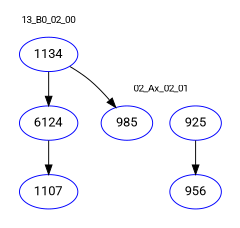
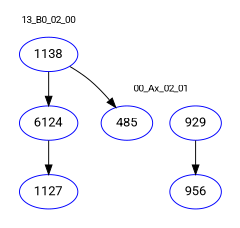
node "1134": label "1134" -> "1138"
cluster "02_Ax_02_01": label "02_Ax_02_01" -> "00_Ax_02_01"
node "985": label "985" -> "485"
node "925": label "925" -> "929"
node "1107": label "1107" -> "1127"
